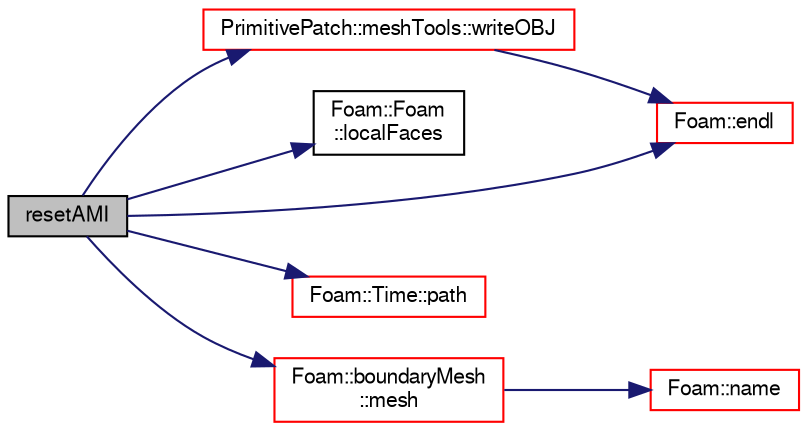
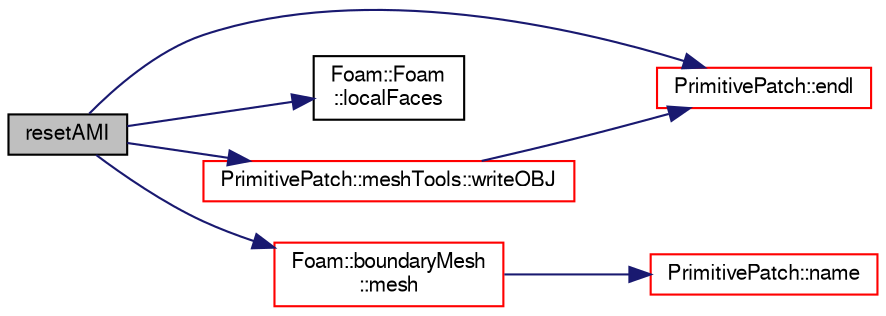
node "Foam::endl": label "Foam::endl" -> "PrimitivePatch::endl"
node "Foam::Time::path": removed
node "Foam::name": label "Foam::name" -> "PrimitivePatch::name"
